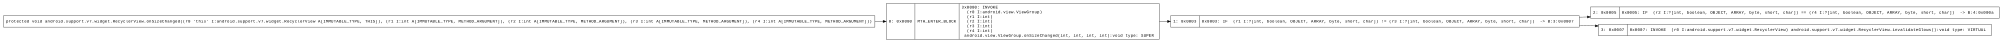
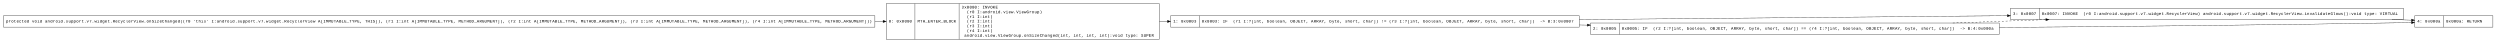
edge "2: 0x0005" -> "3: 0x0007": added
node "4: 0x000a": added
